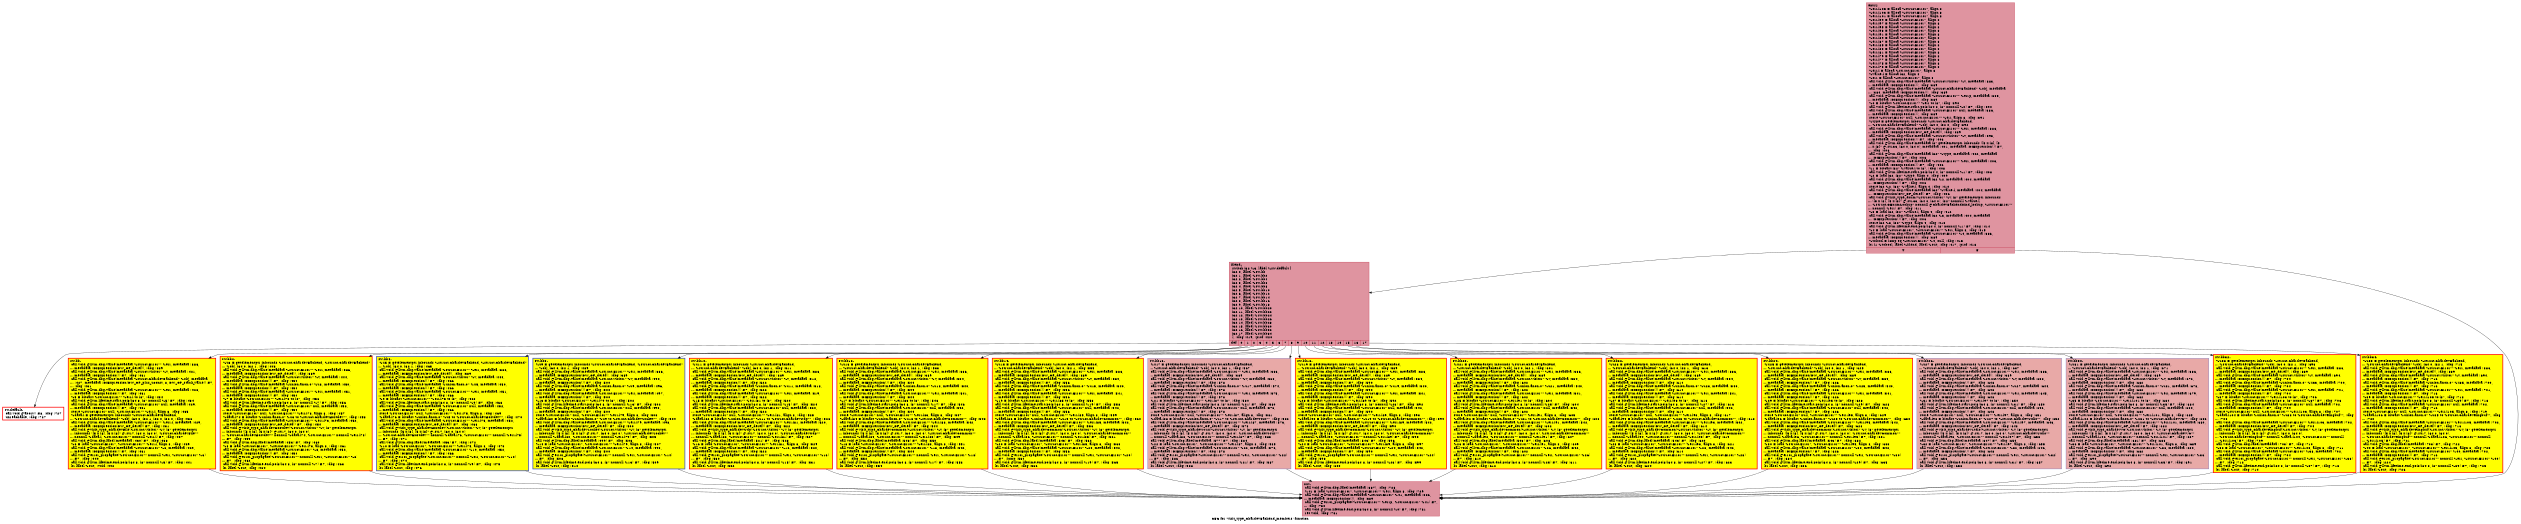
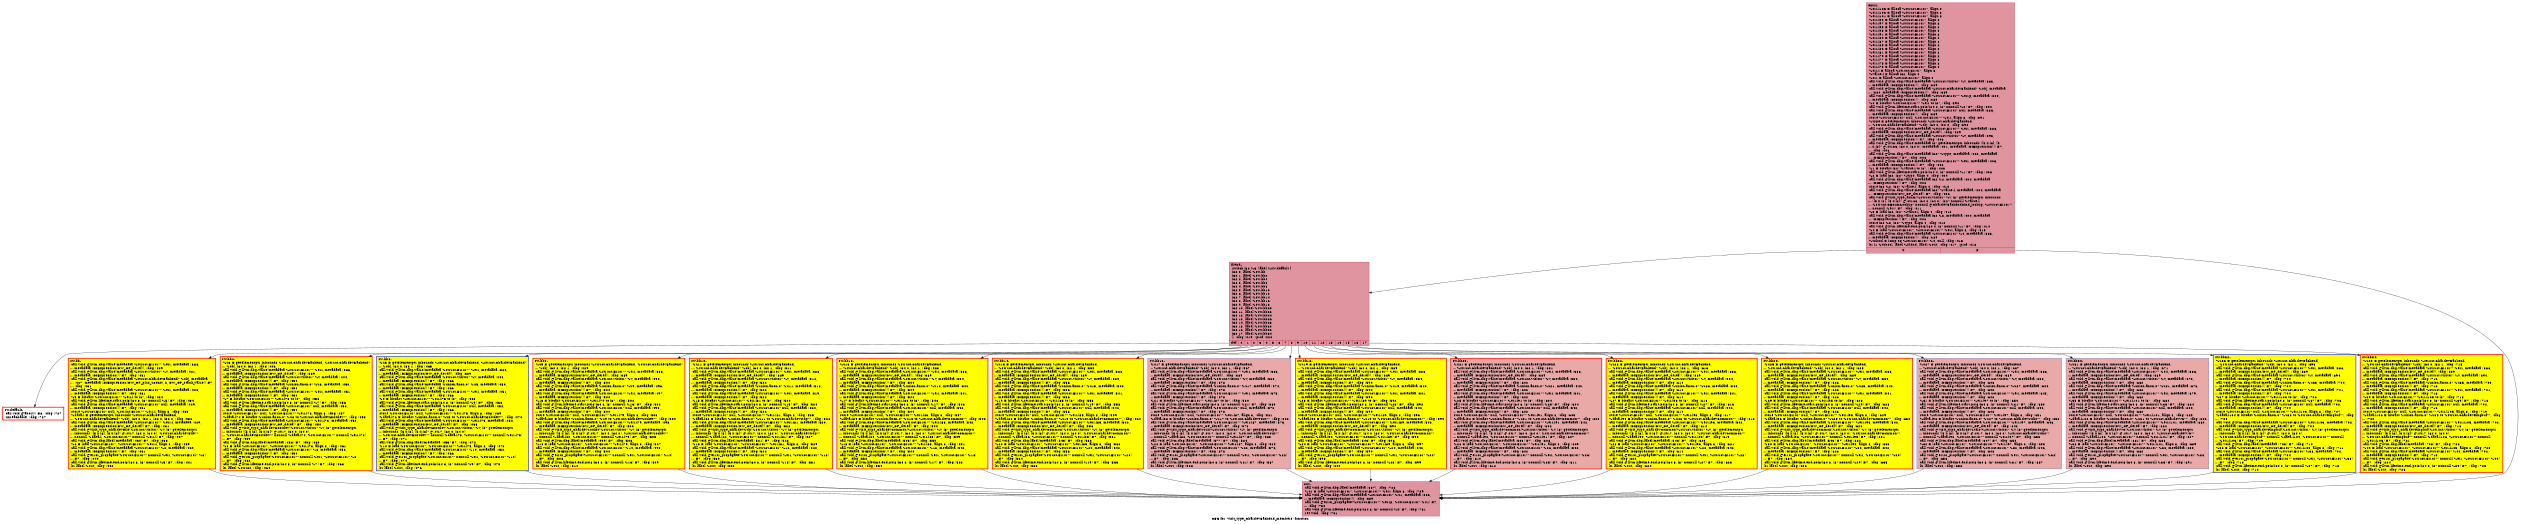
node "sw.bb8:": color #3d50c3ff -> red
node "sw.bb20:": fillcolor yellow -> #ca3b3770
node "sw.bb32:": color red -> #3d50c3ff
node "sw.bb14:": text "... #7, !icmp !564" -> "... #7, !dbg !564"
node "sw.bb:": text "br label %out, !void !442" -> "br label %out, !dbg !442"
node "sw.bb2:": text "br label %out, !dbg !464" -> "br label %struct, !dbg !464"
